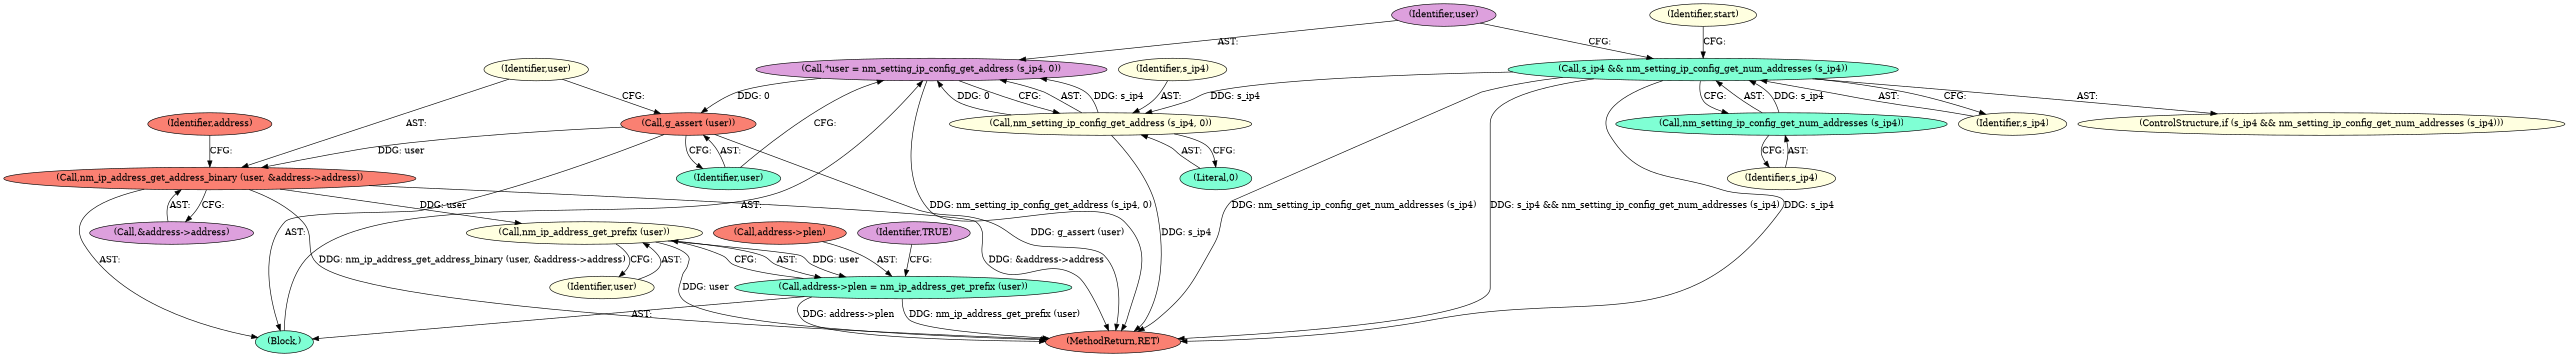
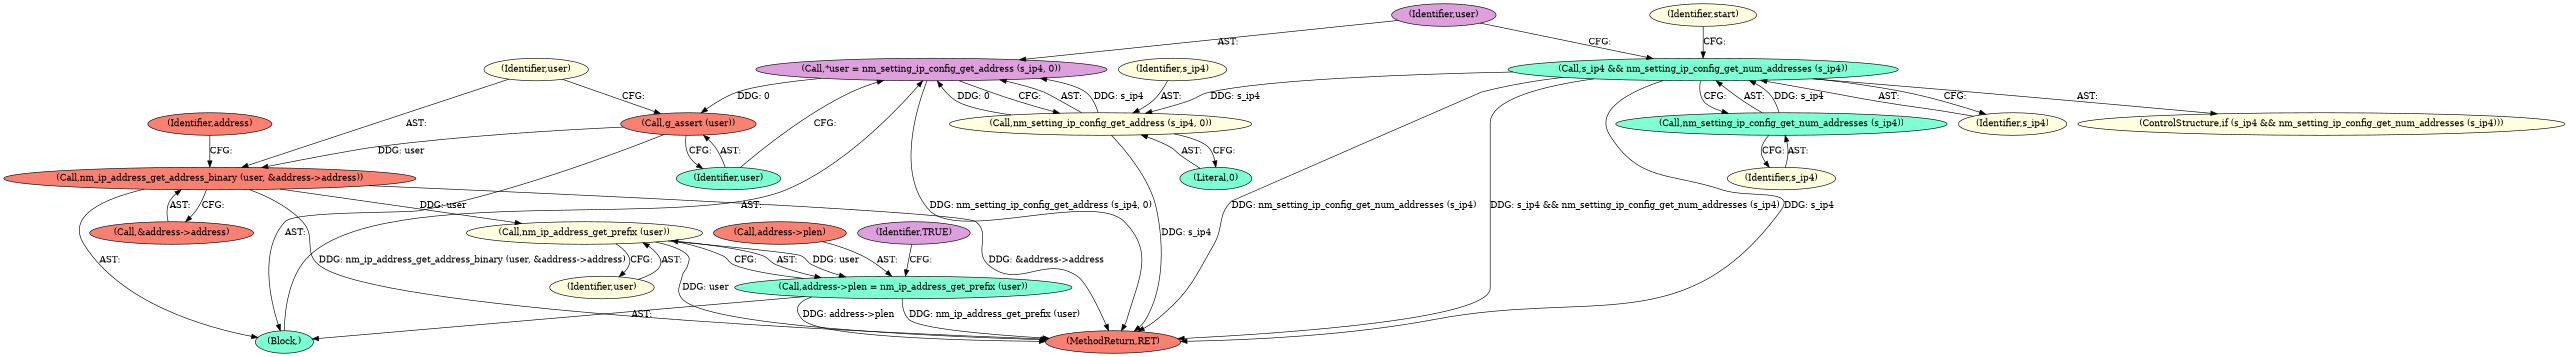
edge "(Call,g_assert (user))" -> "(MethodReturn,RET)": removed, label "DDG: g_assert (user)"
node "(Call,&address->address)": fillcolor plum -> salmon
